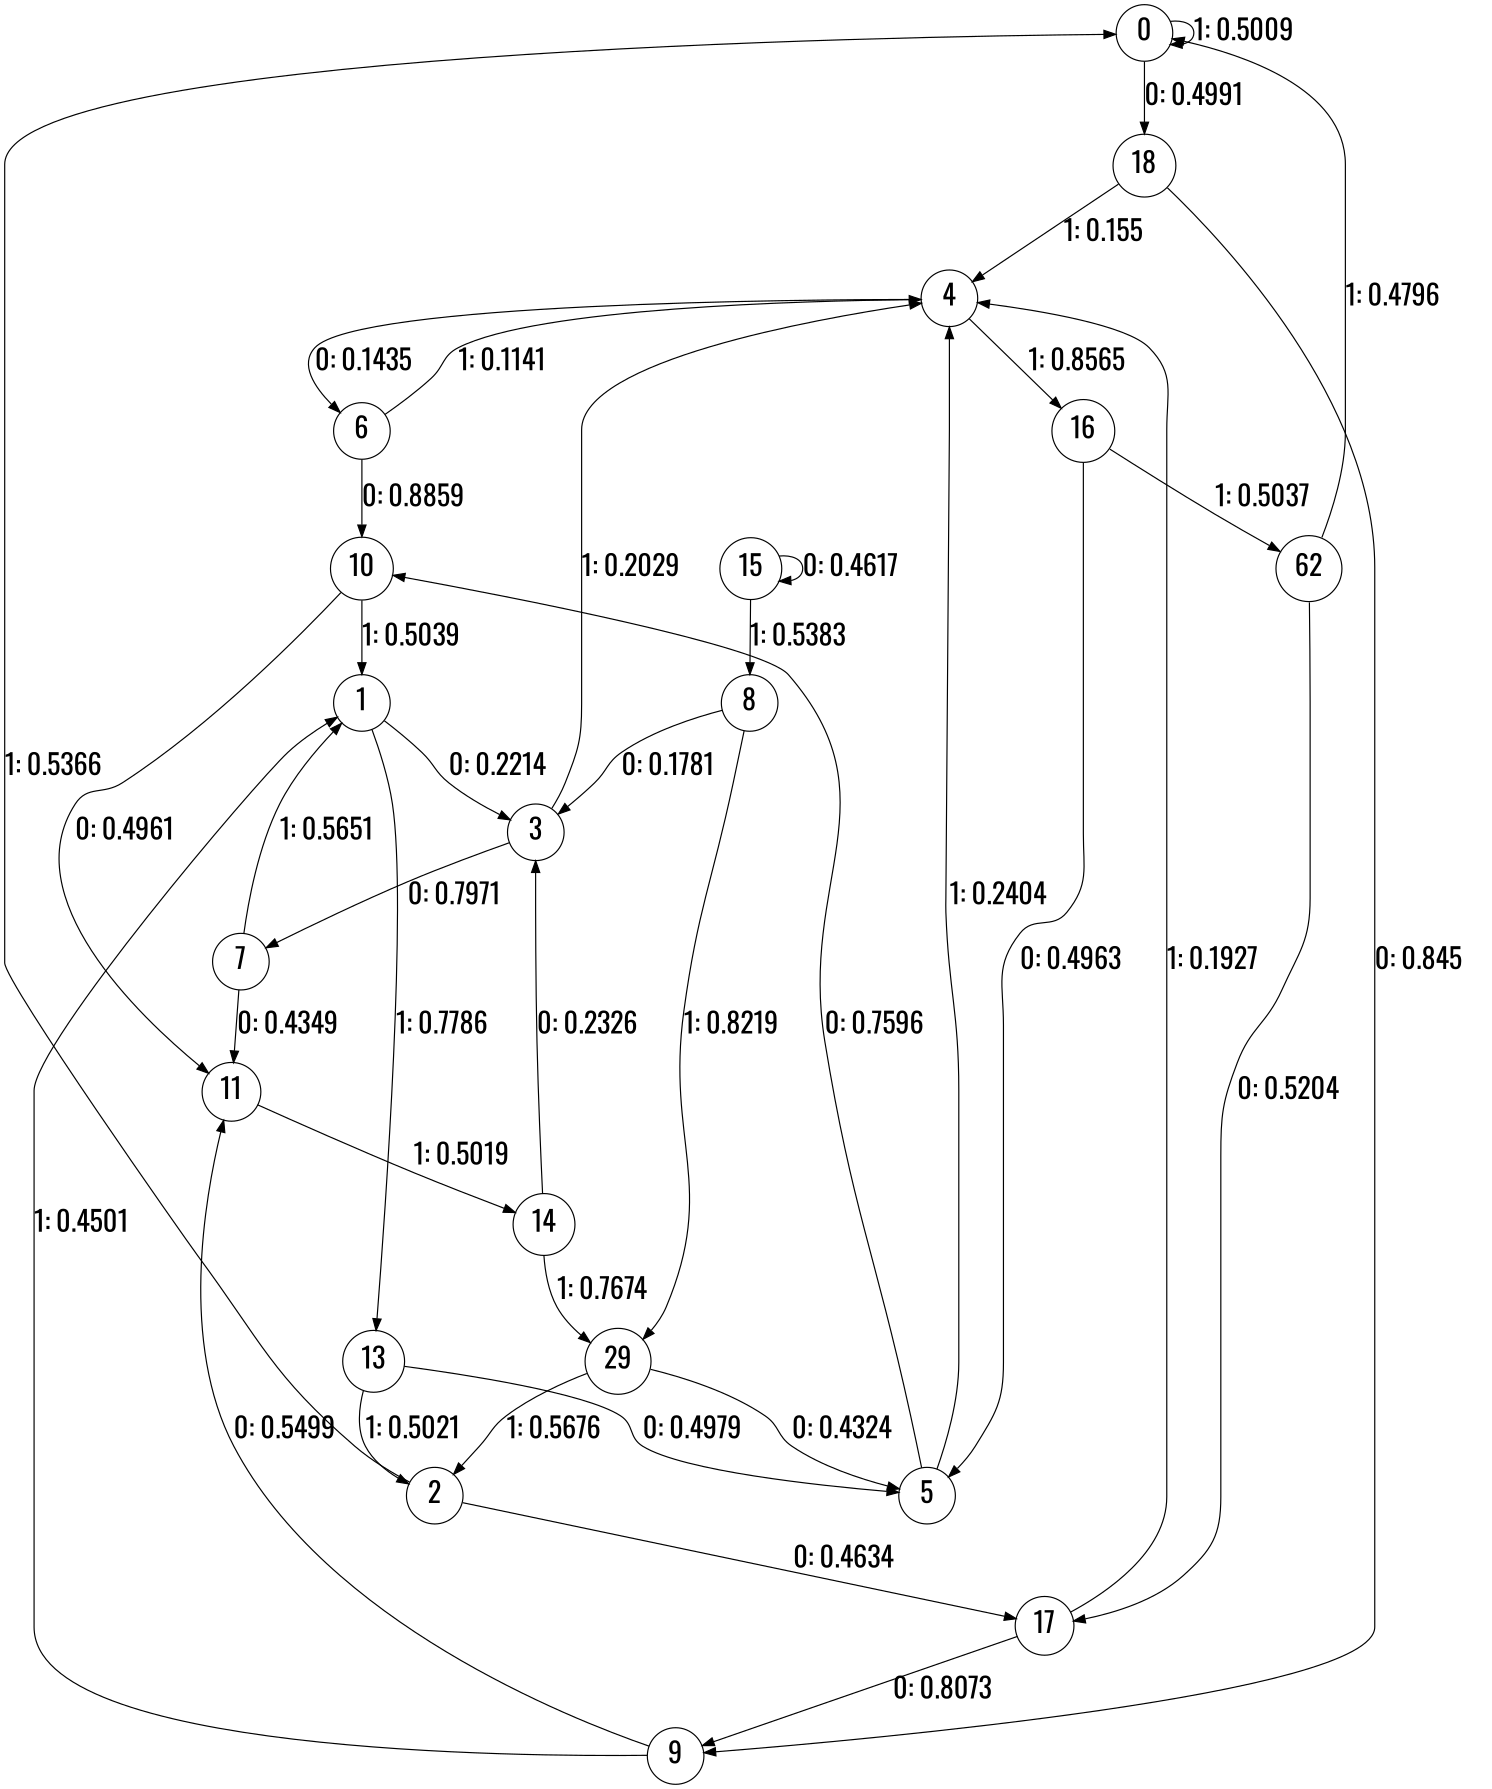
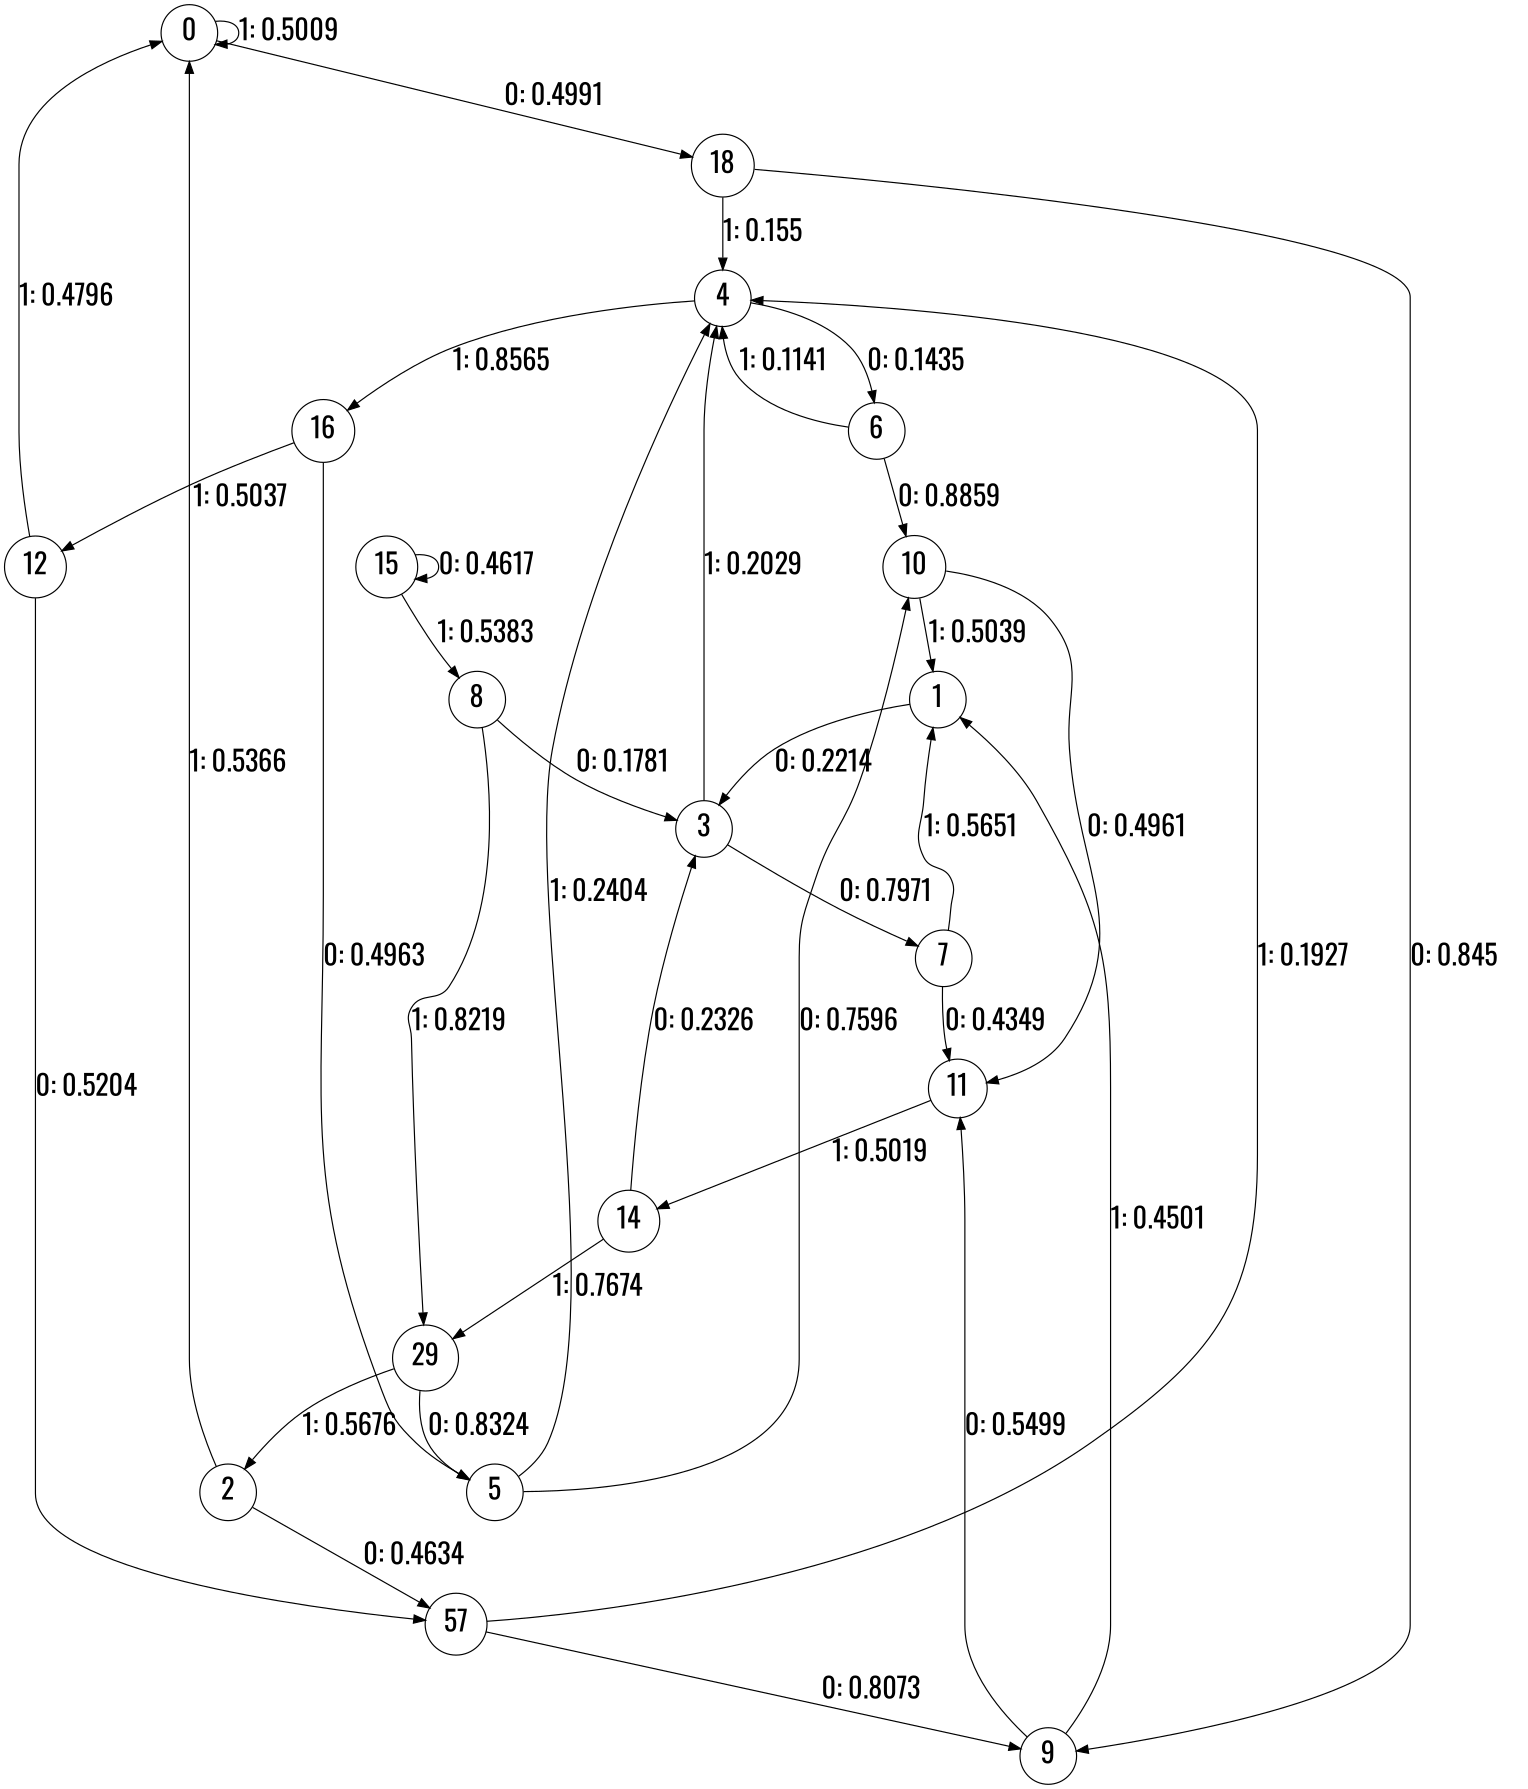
node "62": label "62" -> "12"
node "13": removed
edge "29" -> "5": label "0: 0.4324   " -> "0: 0.8324   "
node "17": label "17" -> "57"
